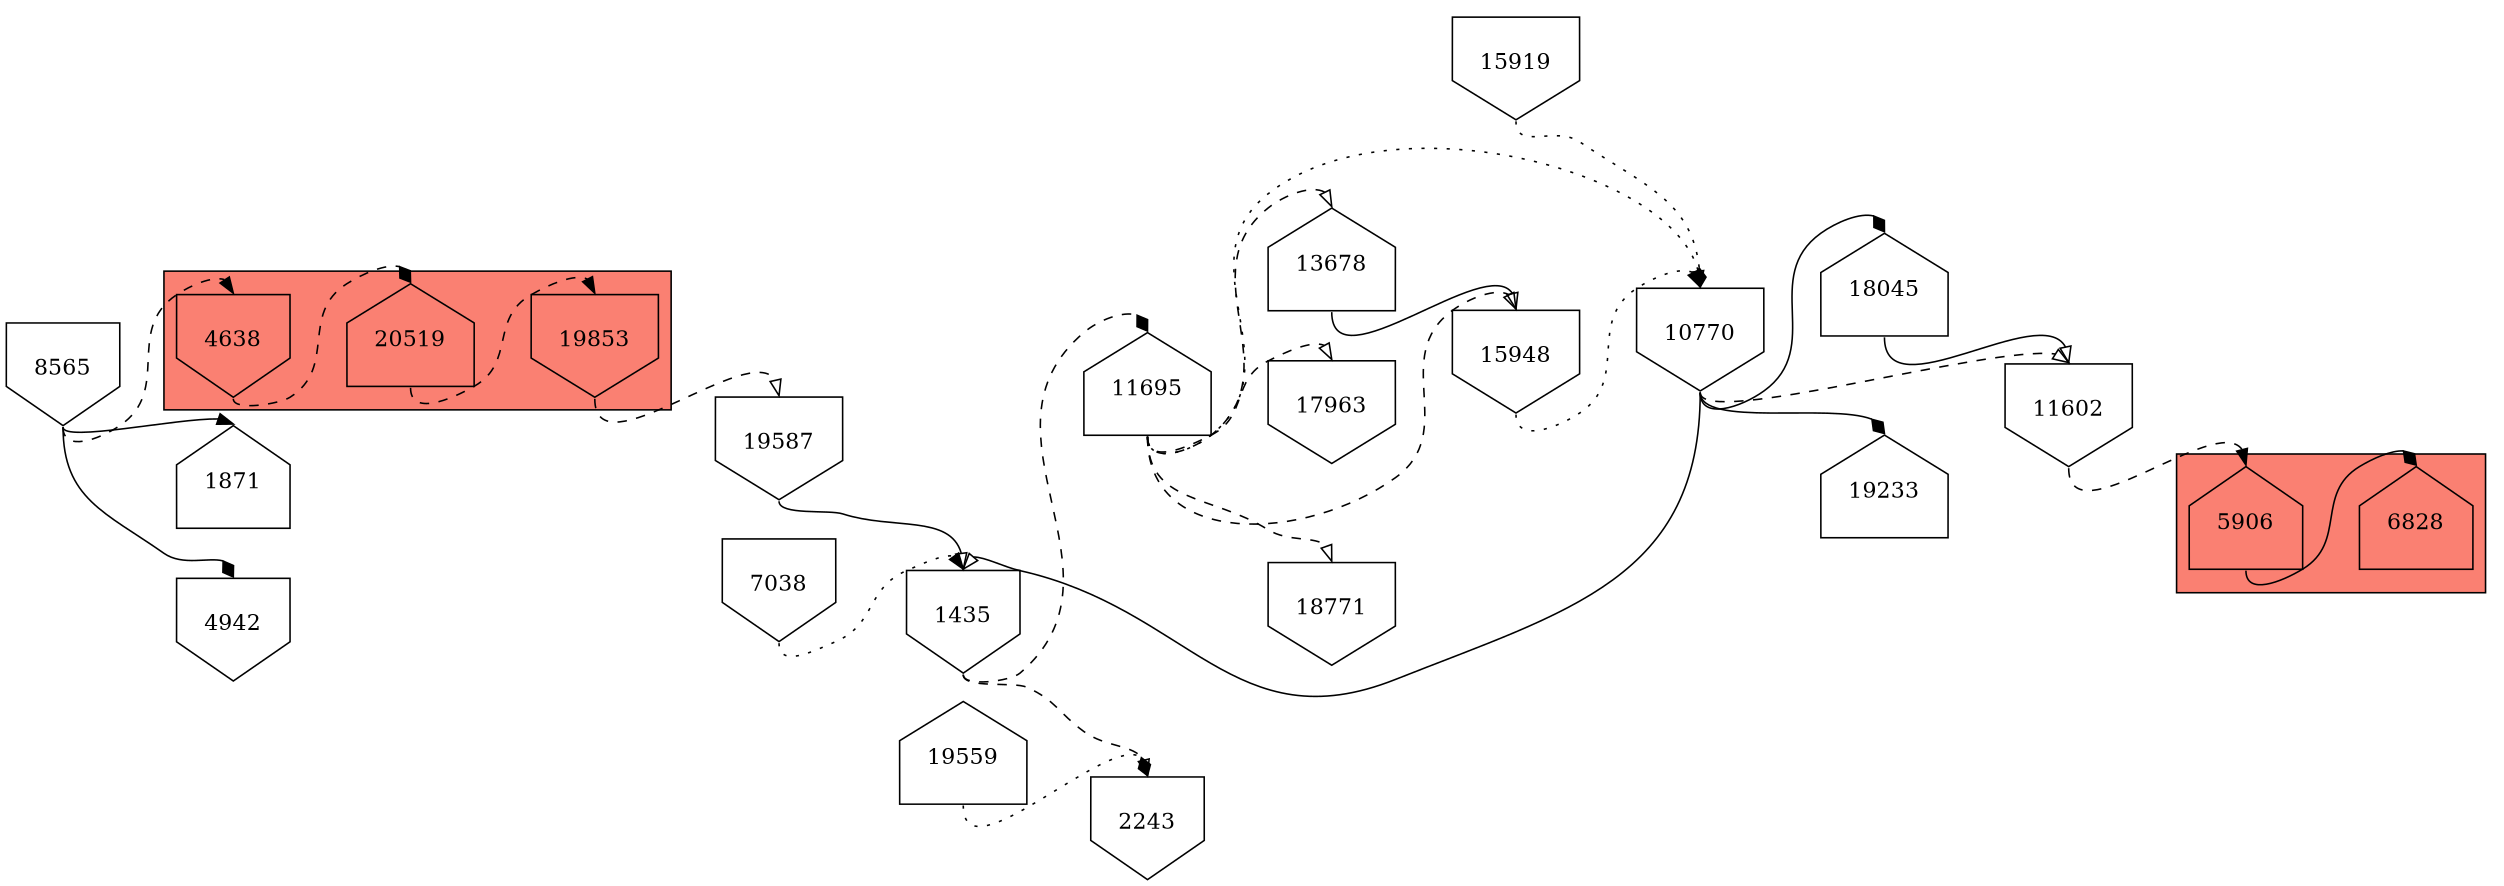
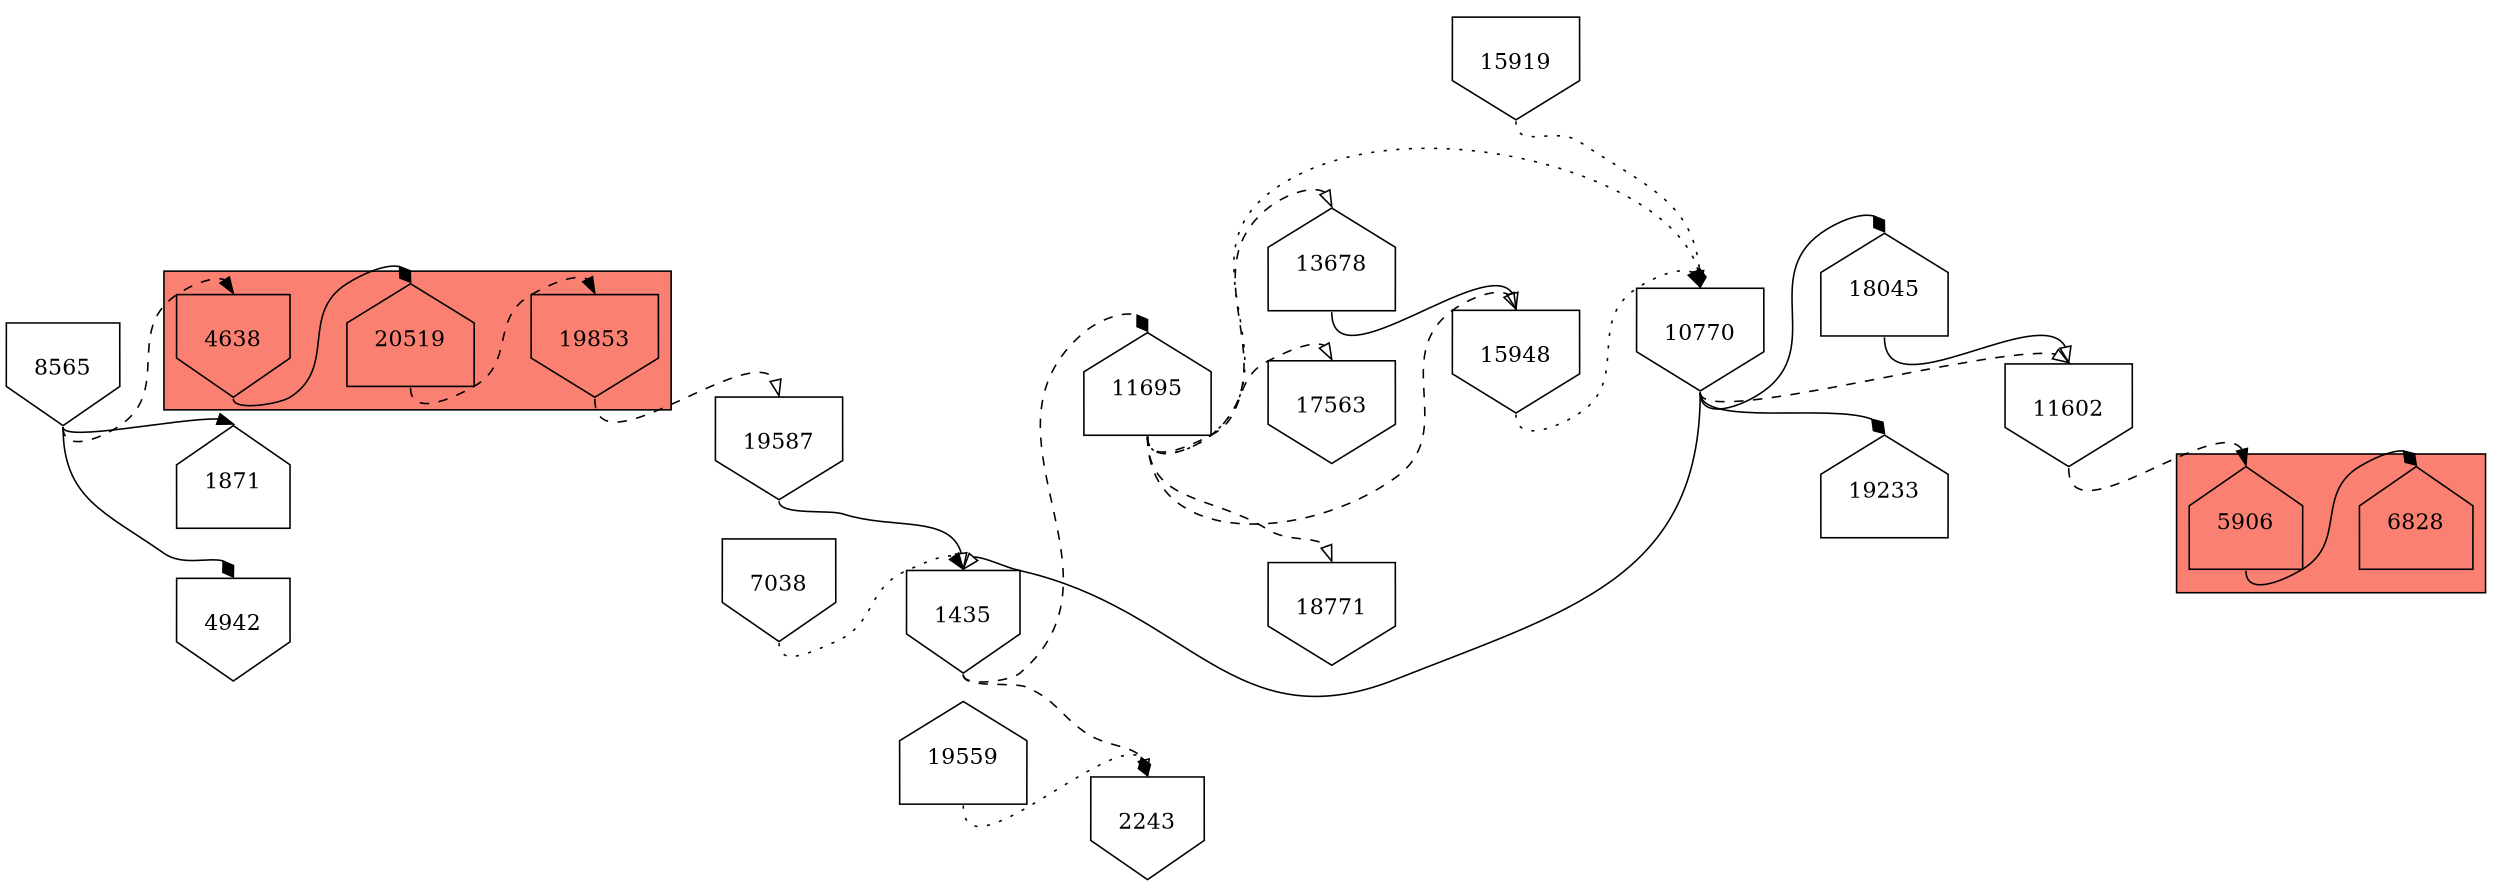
edge "4638" -> "20519": style dashed -> solid
node "17963": label "17963" -> "17563"
